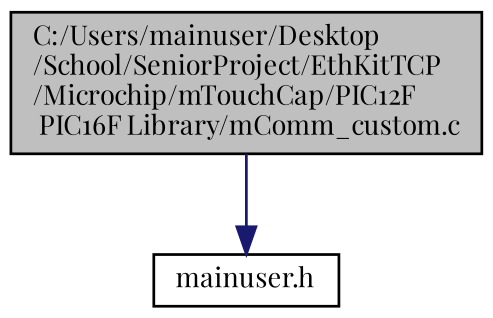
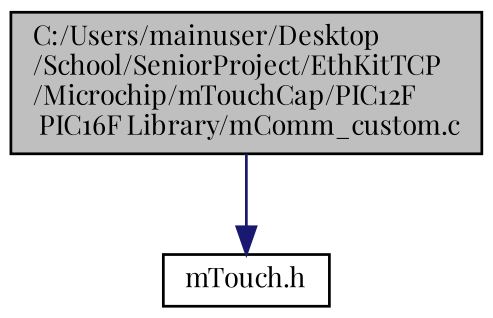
node "mainuser.h": label "mainuser.h" -> "mTouch.h"
